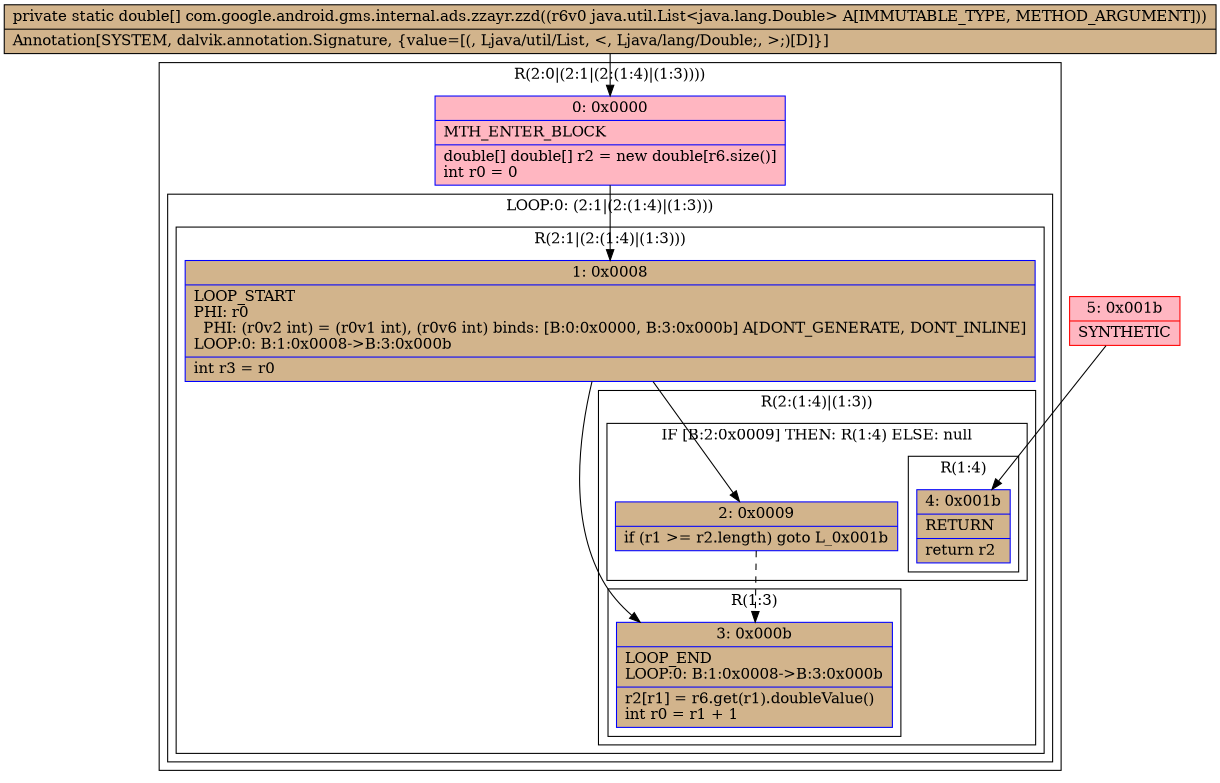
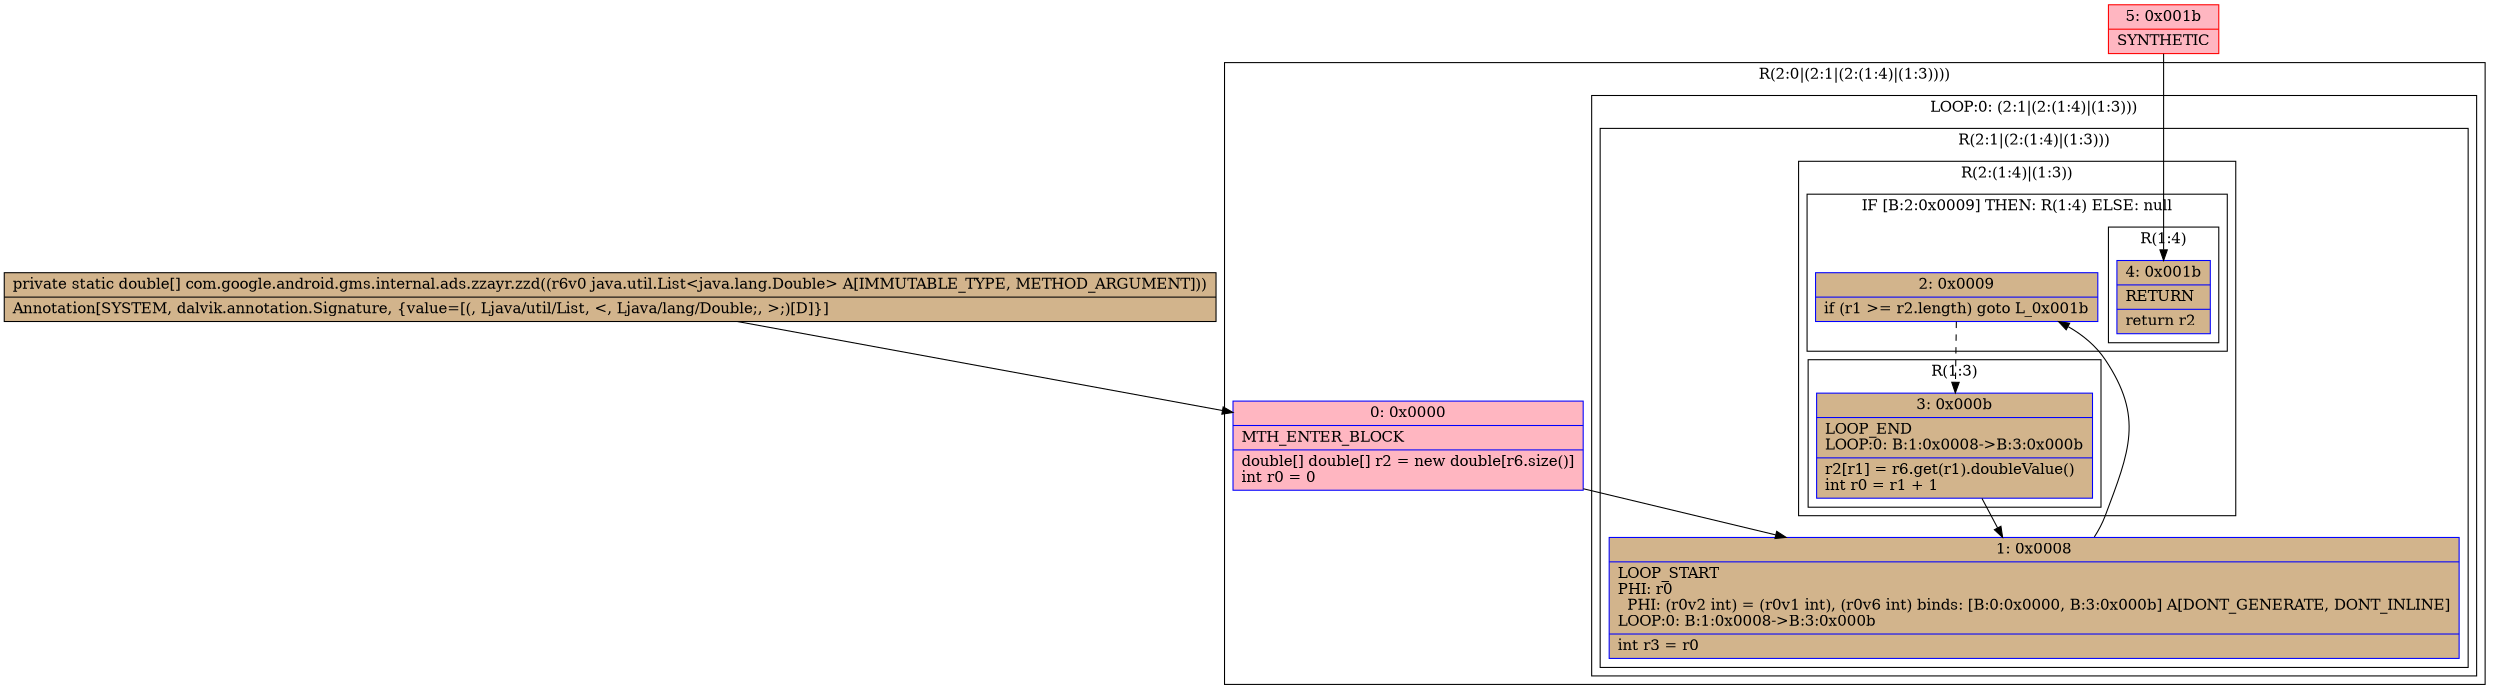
edge "1: 0x0008" -> "3: 0x000b": reversed
